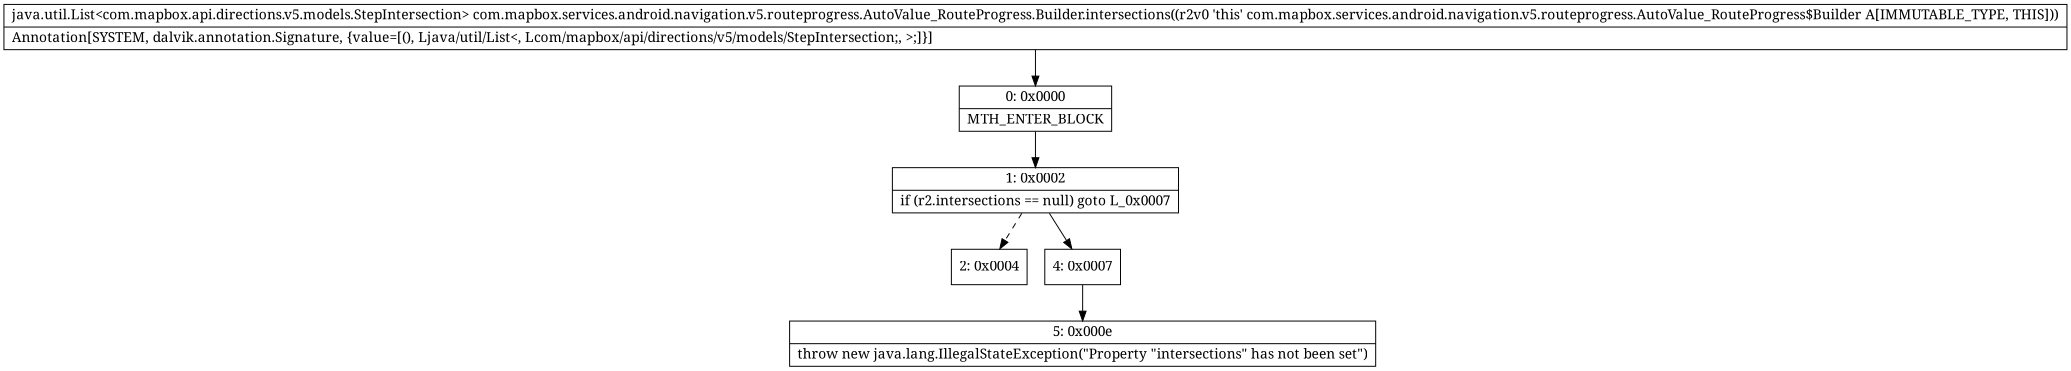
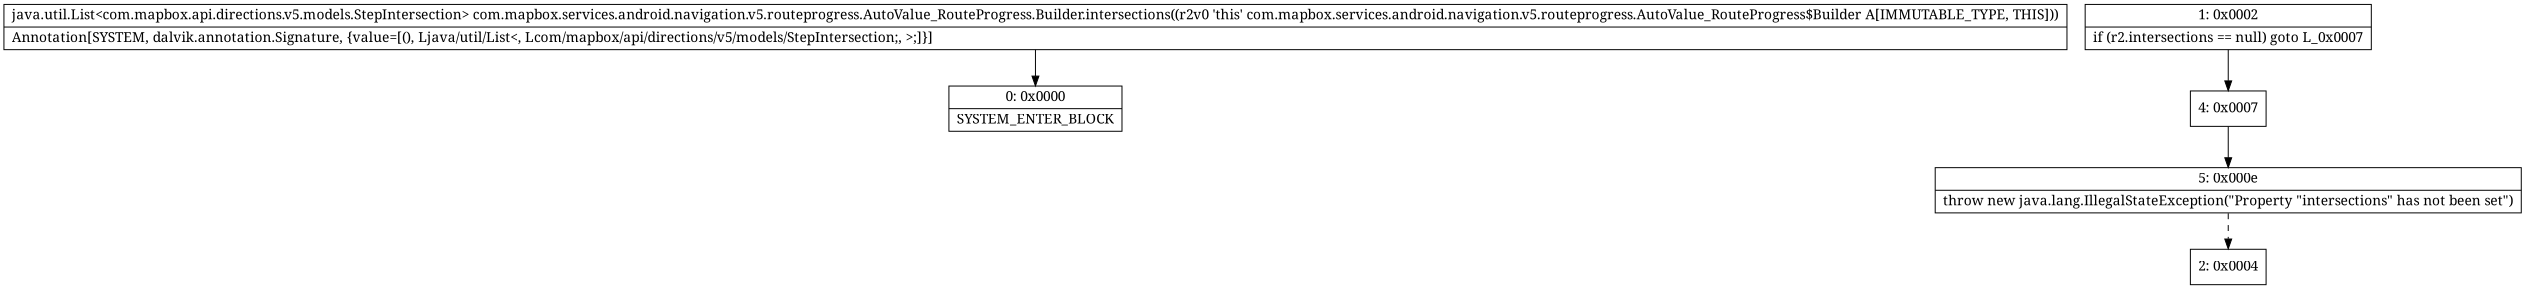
node "0: 0x0000": text "MTH_ENTER_BLOCK" -> "SYSTEM_ENTER_BLOCK"
edge "0: 0x0000" -> "1: 0x0002": removed
edge "1: 0x0002" -> "2: 0x0004": now "5: 0x000e" -> "2: 0x0004"
